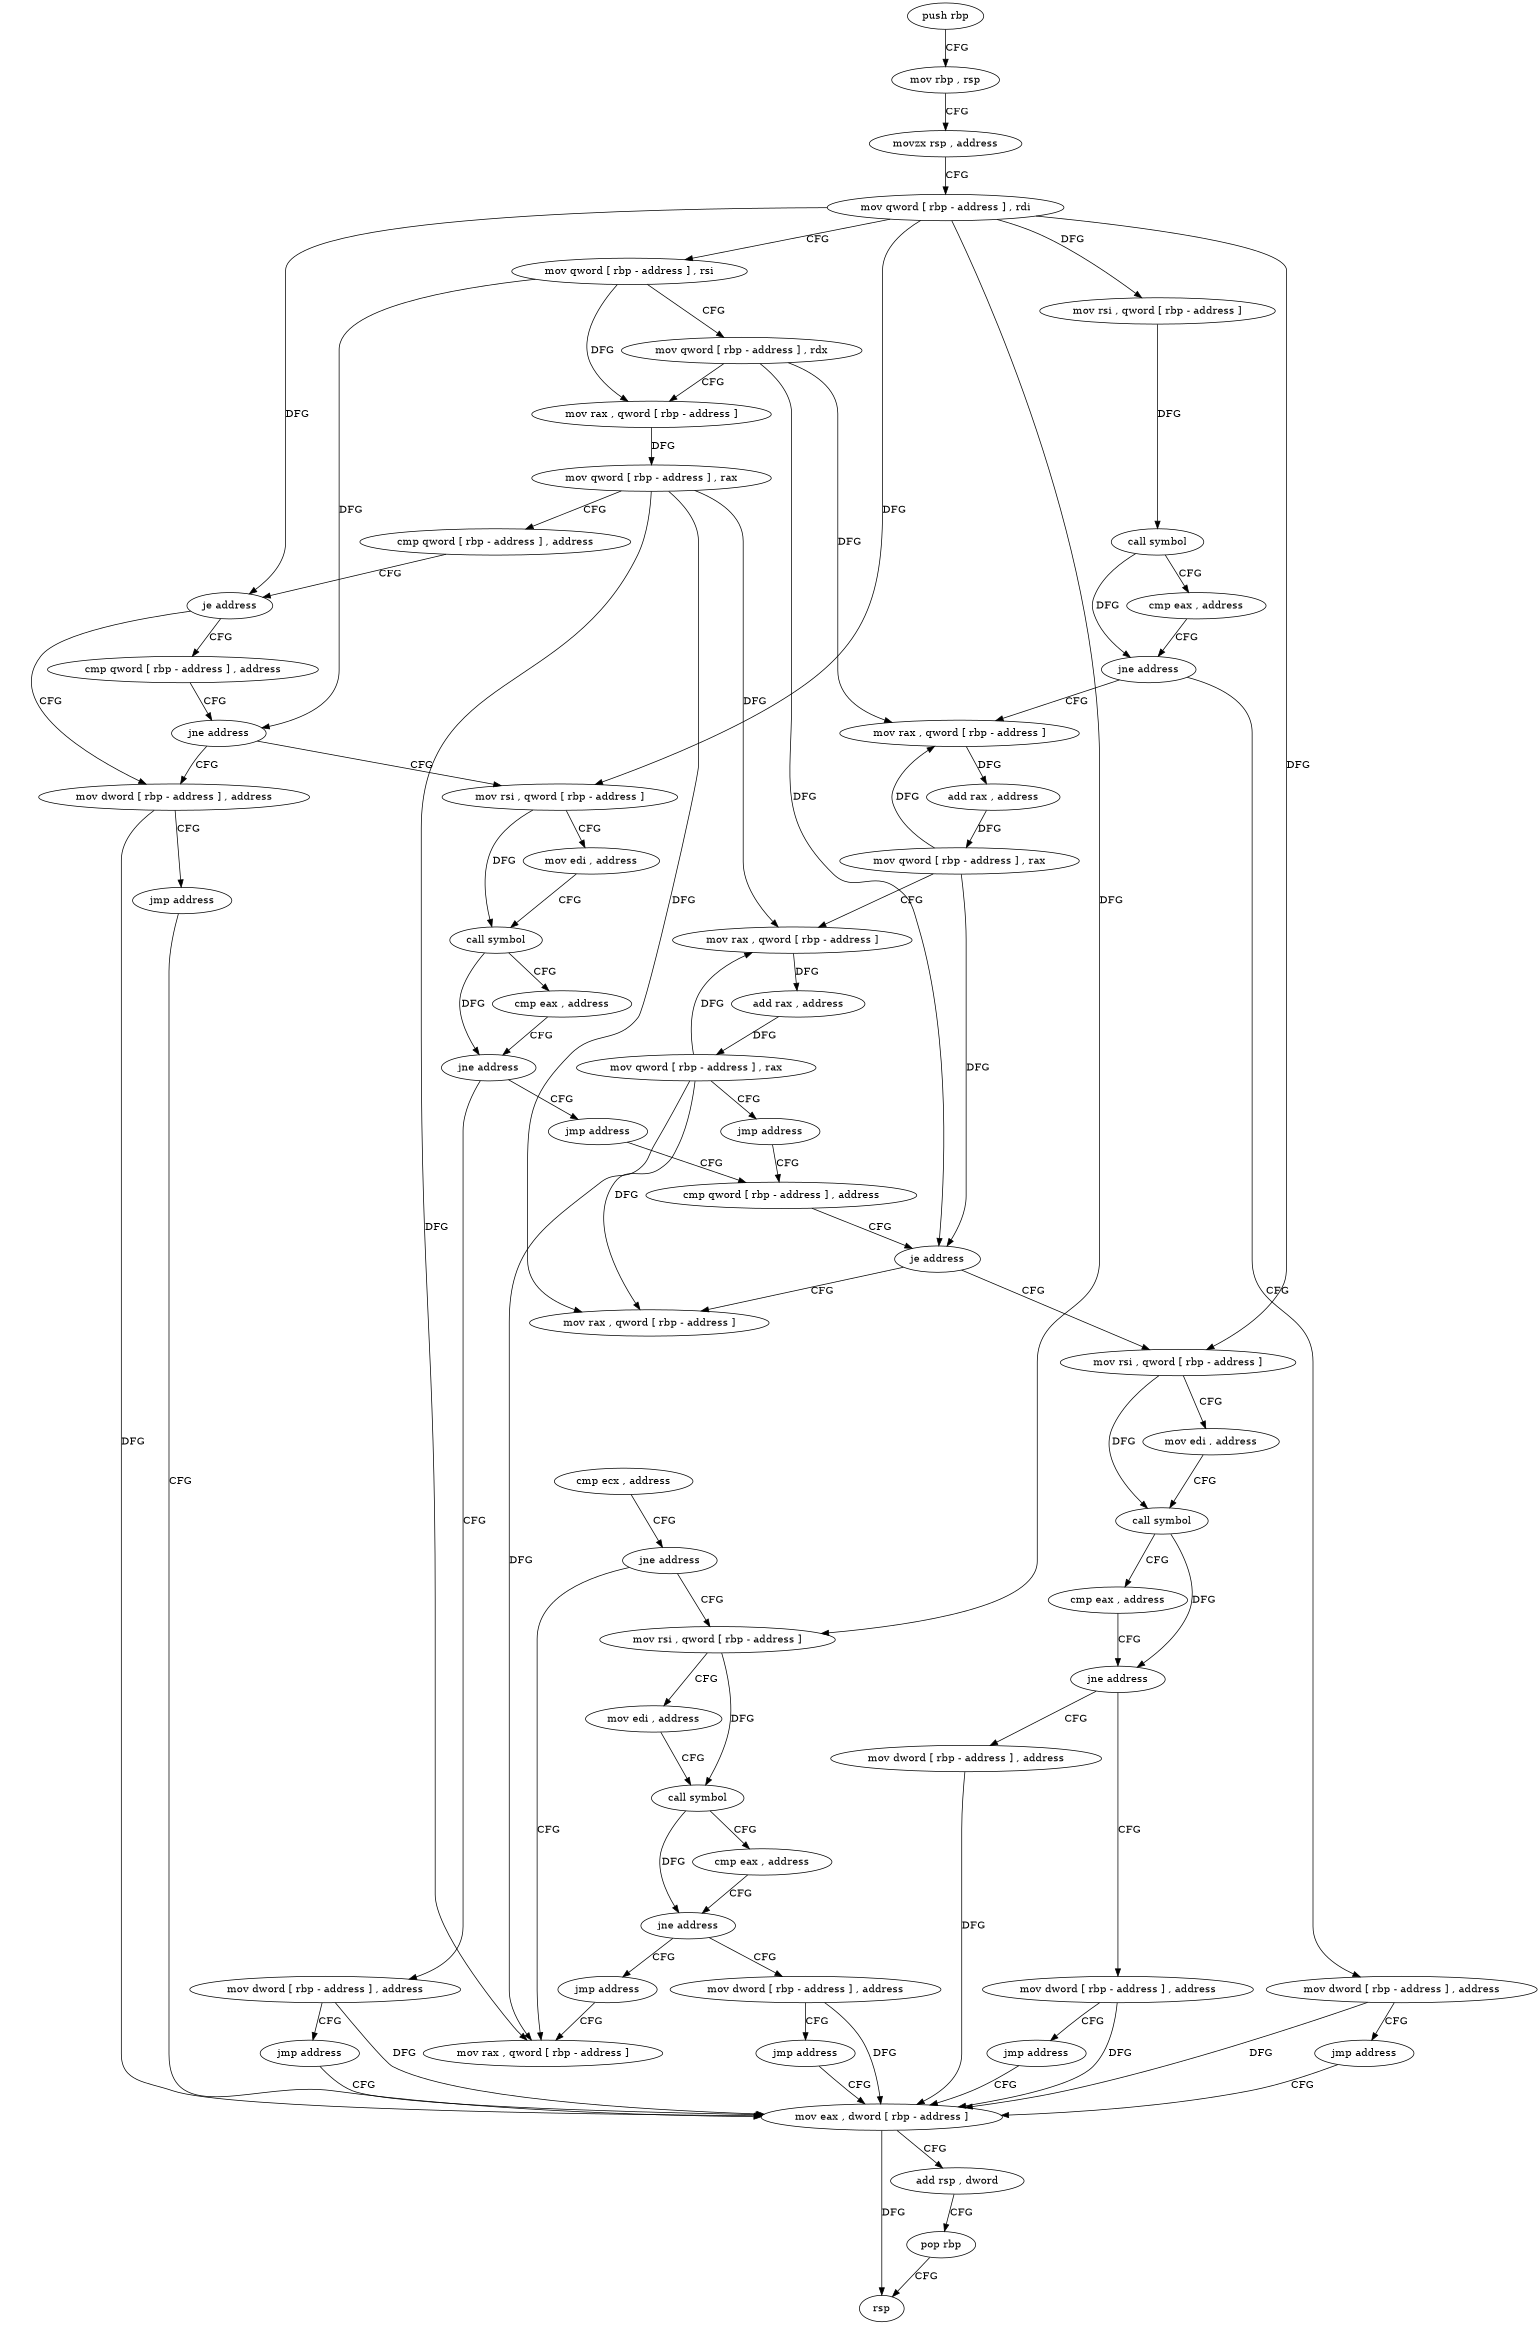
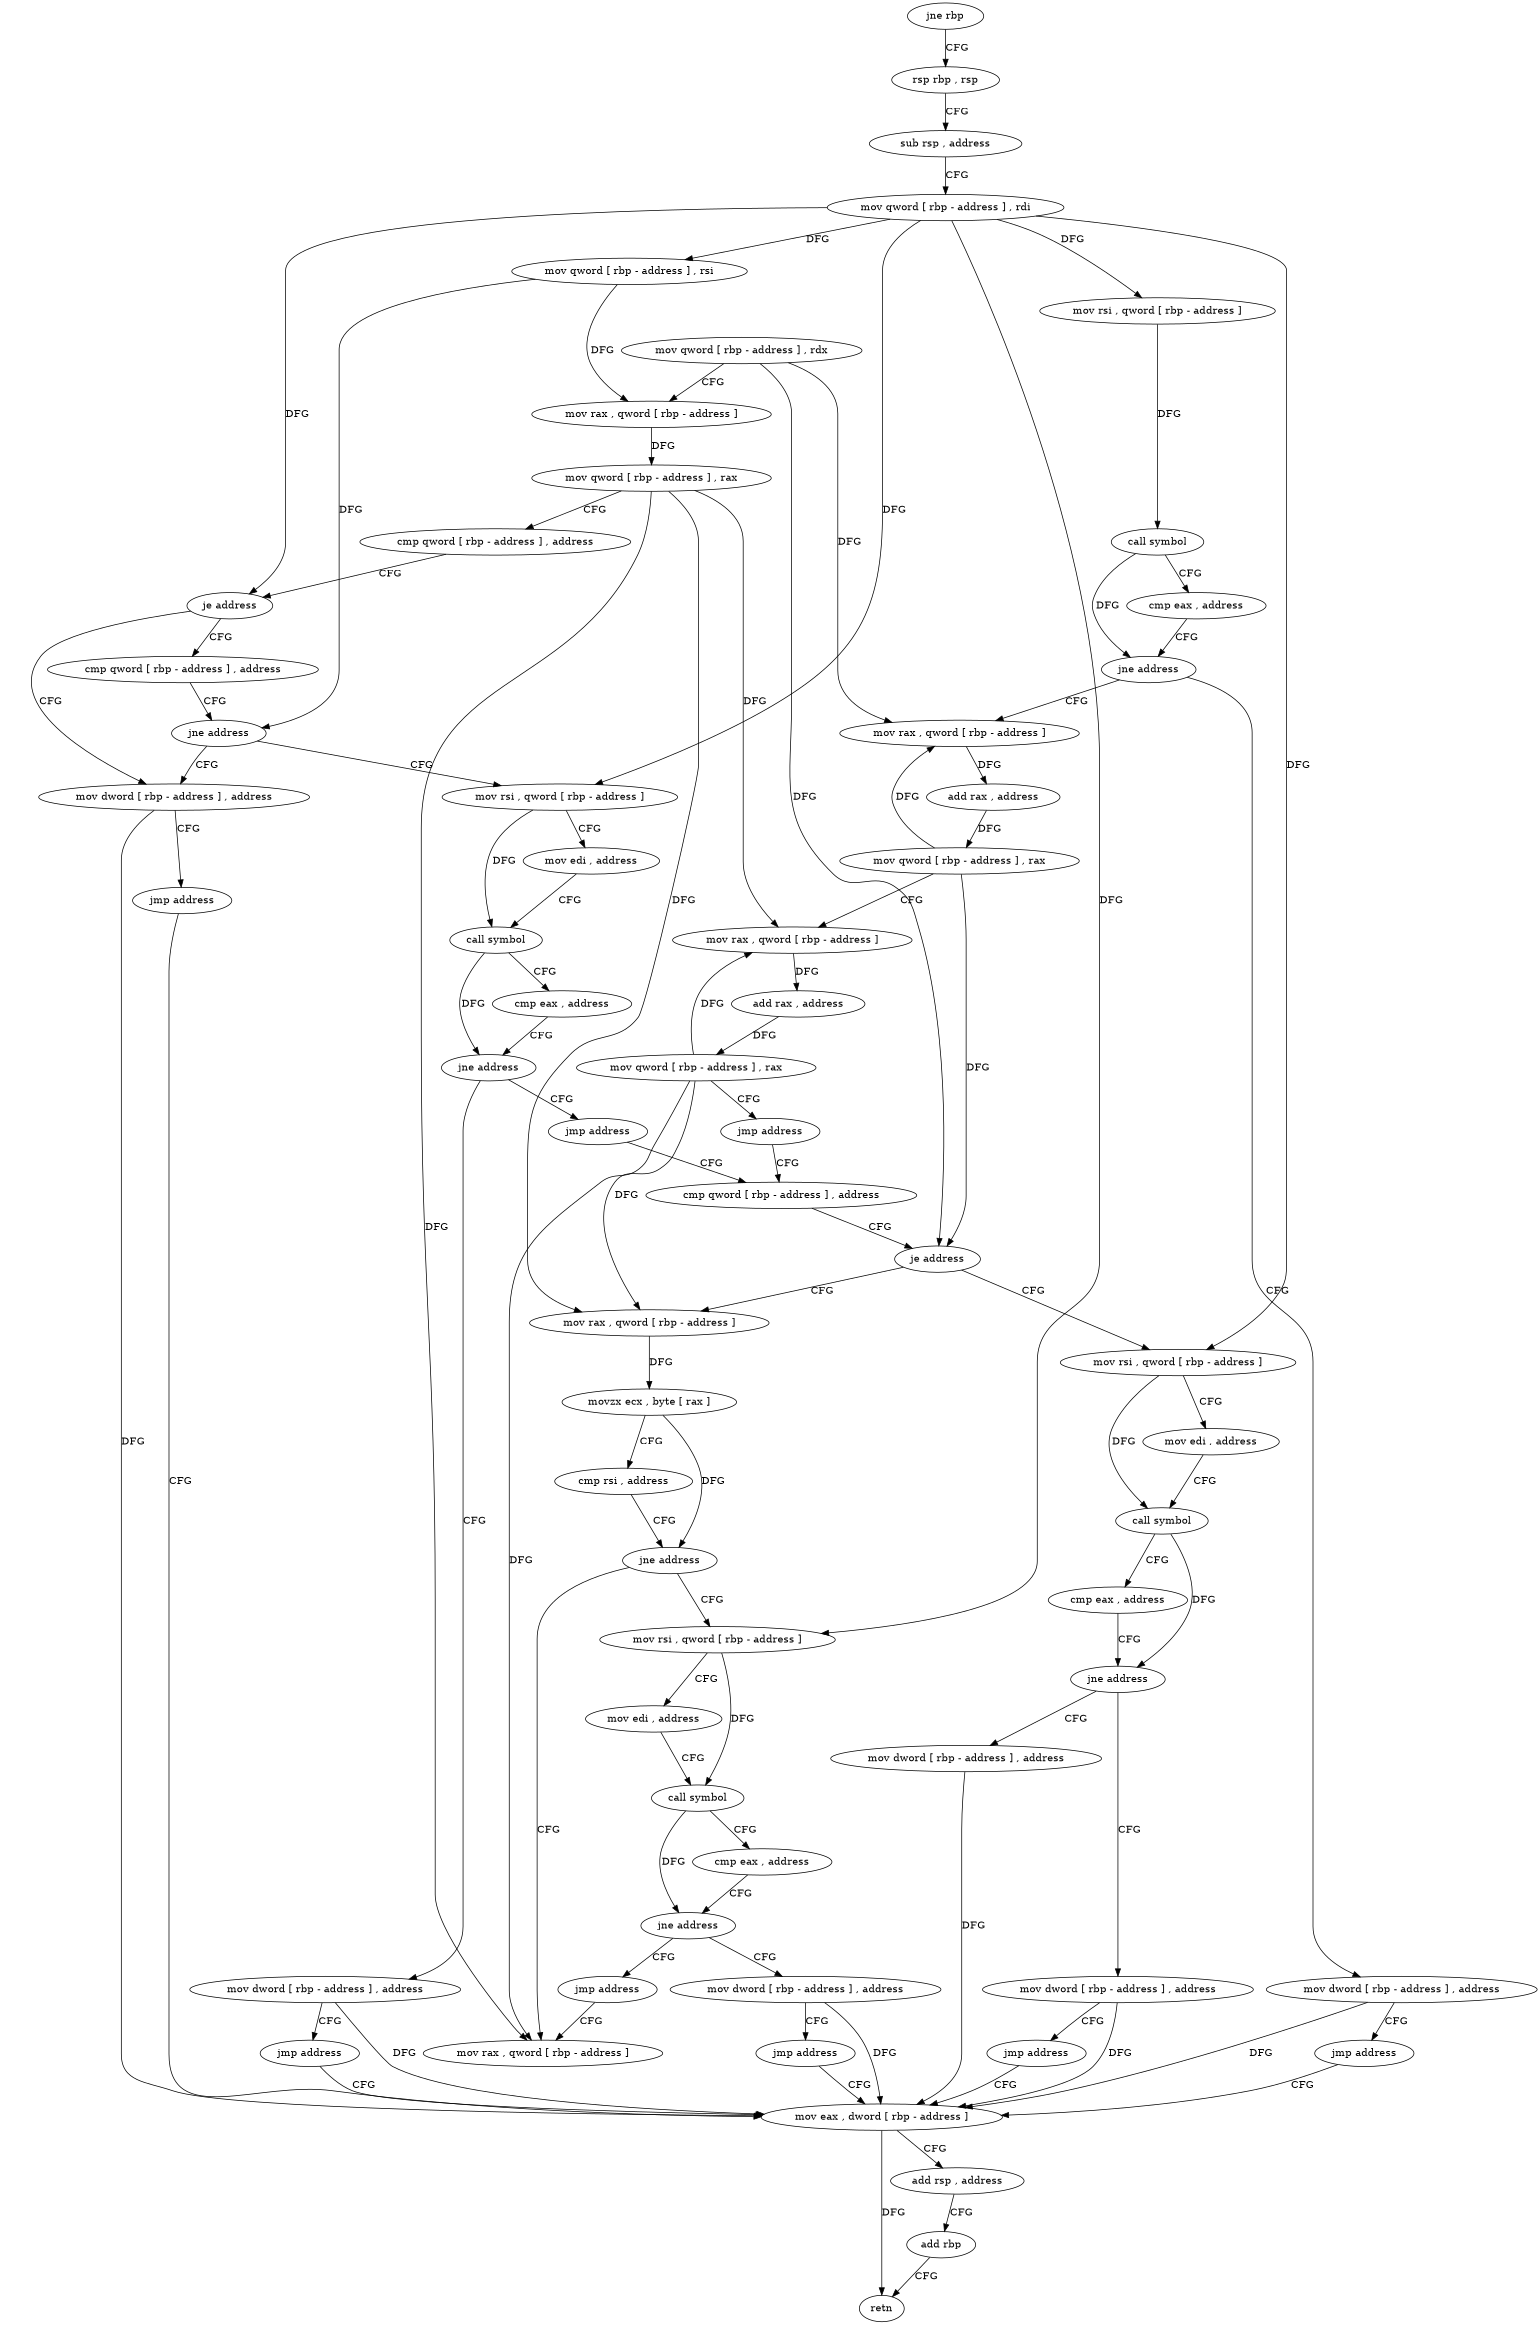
node "push rbp": label "push rbp" -> "jne rbp"
node "mov rbp , rsp": label "mov rbp , rsp" -> "rsp rbp , rsp"
node "movzx rsp , address": label "movzx rsp , address" -> "sub rsp , address"
edge "mov qword [ rbp - address ] , rdi" -> "mov qword [ rbp - address ] , rsi": label "CFG" -> "DFG"
edge "mov qword [ rbp - address ] , rsi" -> "mov qword [ rbp - address ] , rdx": removed, label "CFG"
node "movzx ecx , byte [ rax ]": added
node "cmp ecx , address": label "cmp ecx , address" -> "cmp rsi , address"
node "add rsp , dword": label "add rsp , dword" -> "add rsp , address"
node "pop rbp": label "pop rbp" -> "add rbp"
node "rsp": label "rsp" -> "retn"
